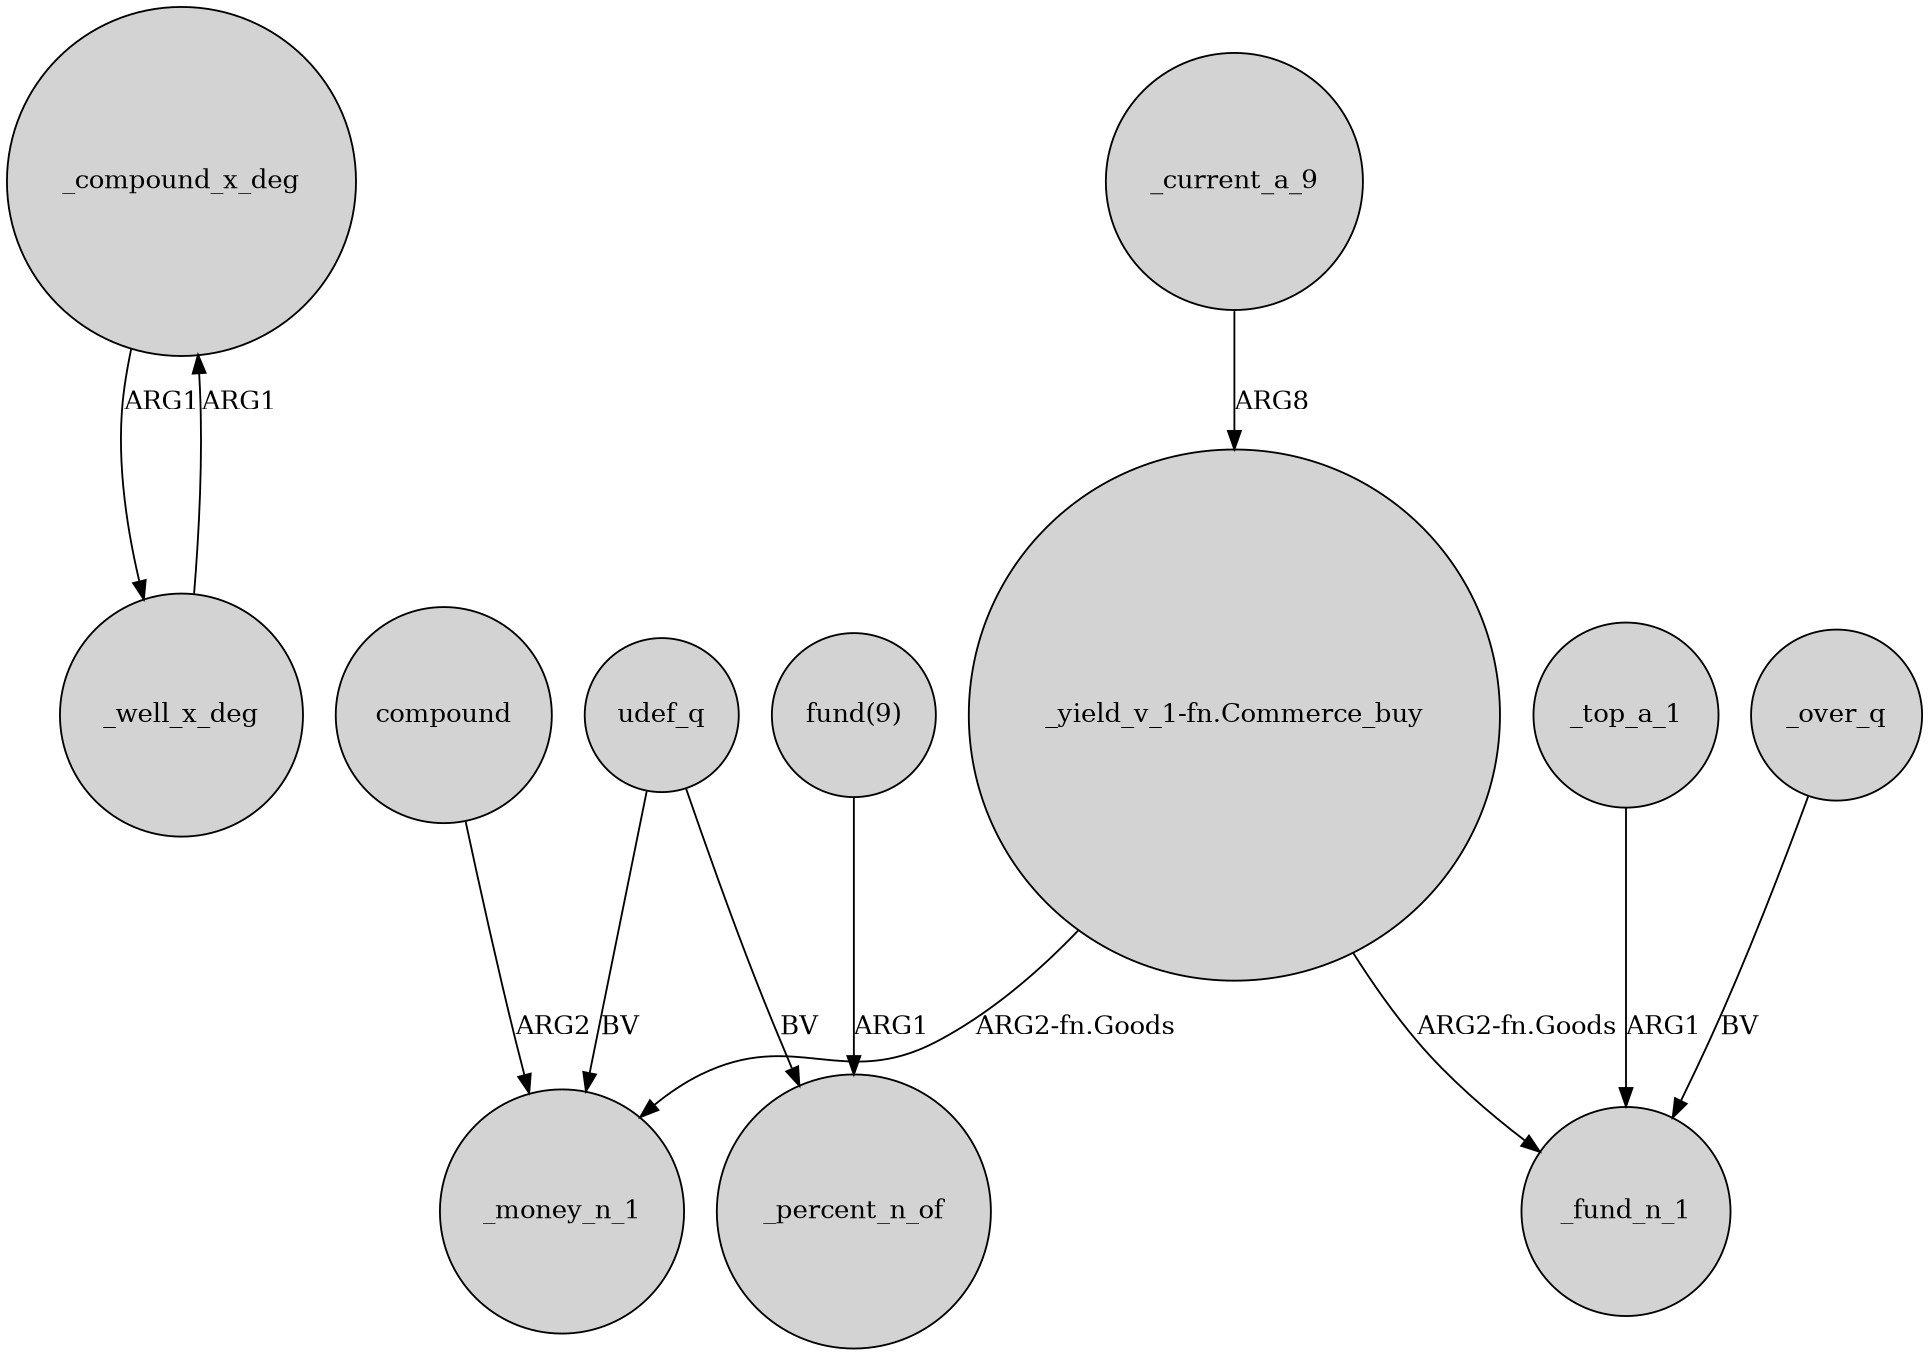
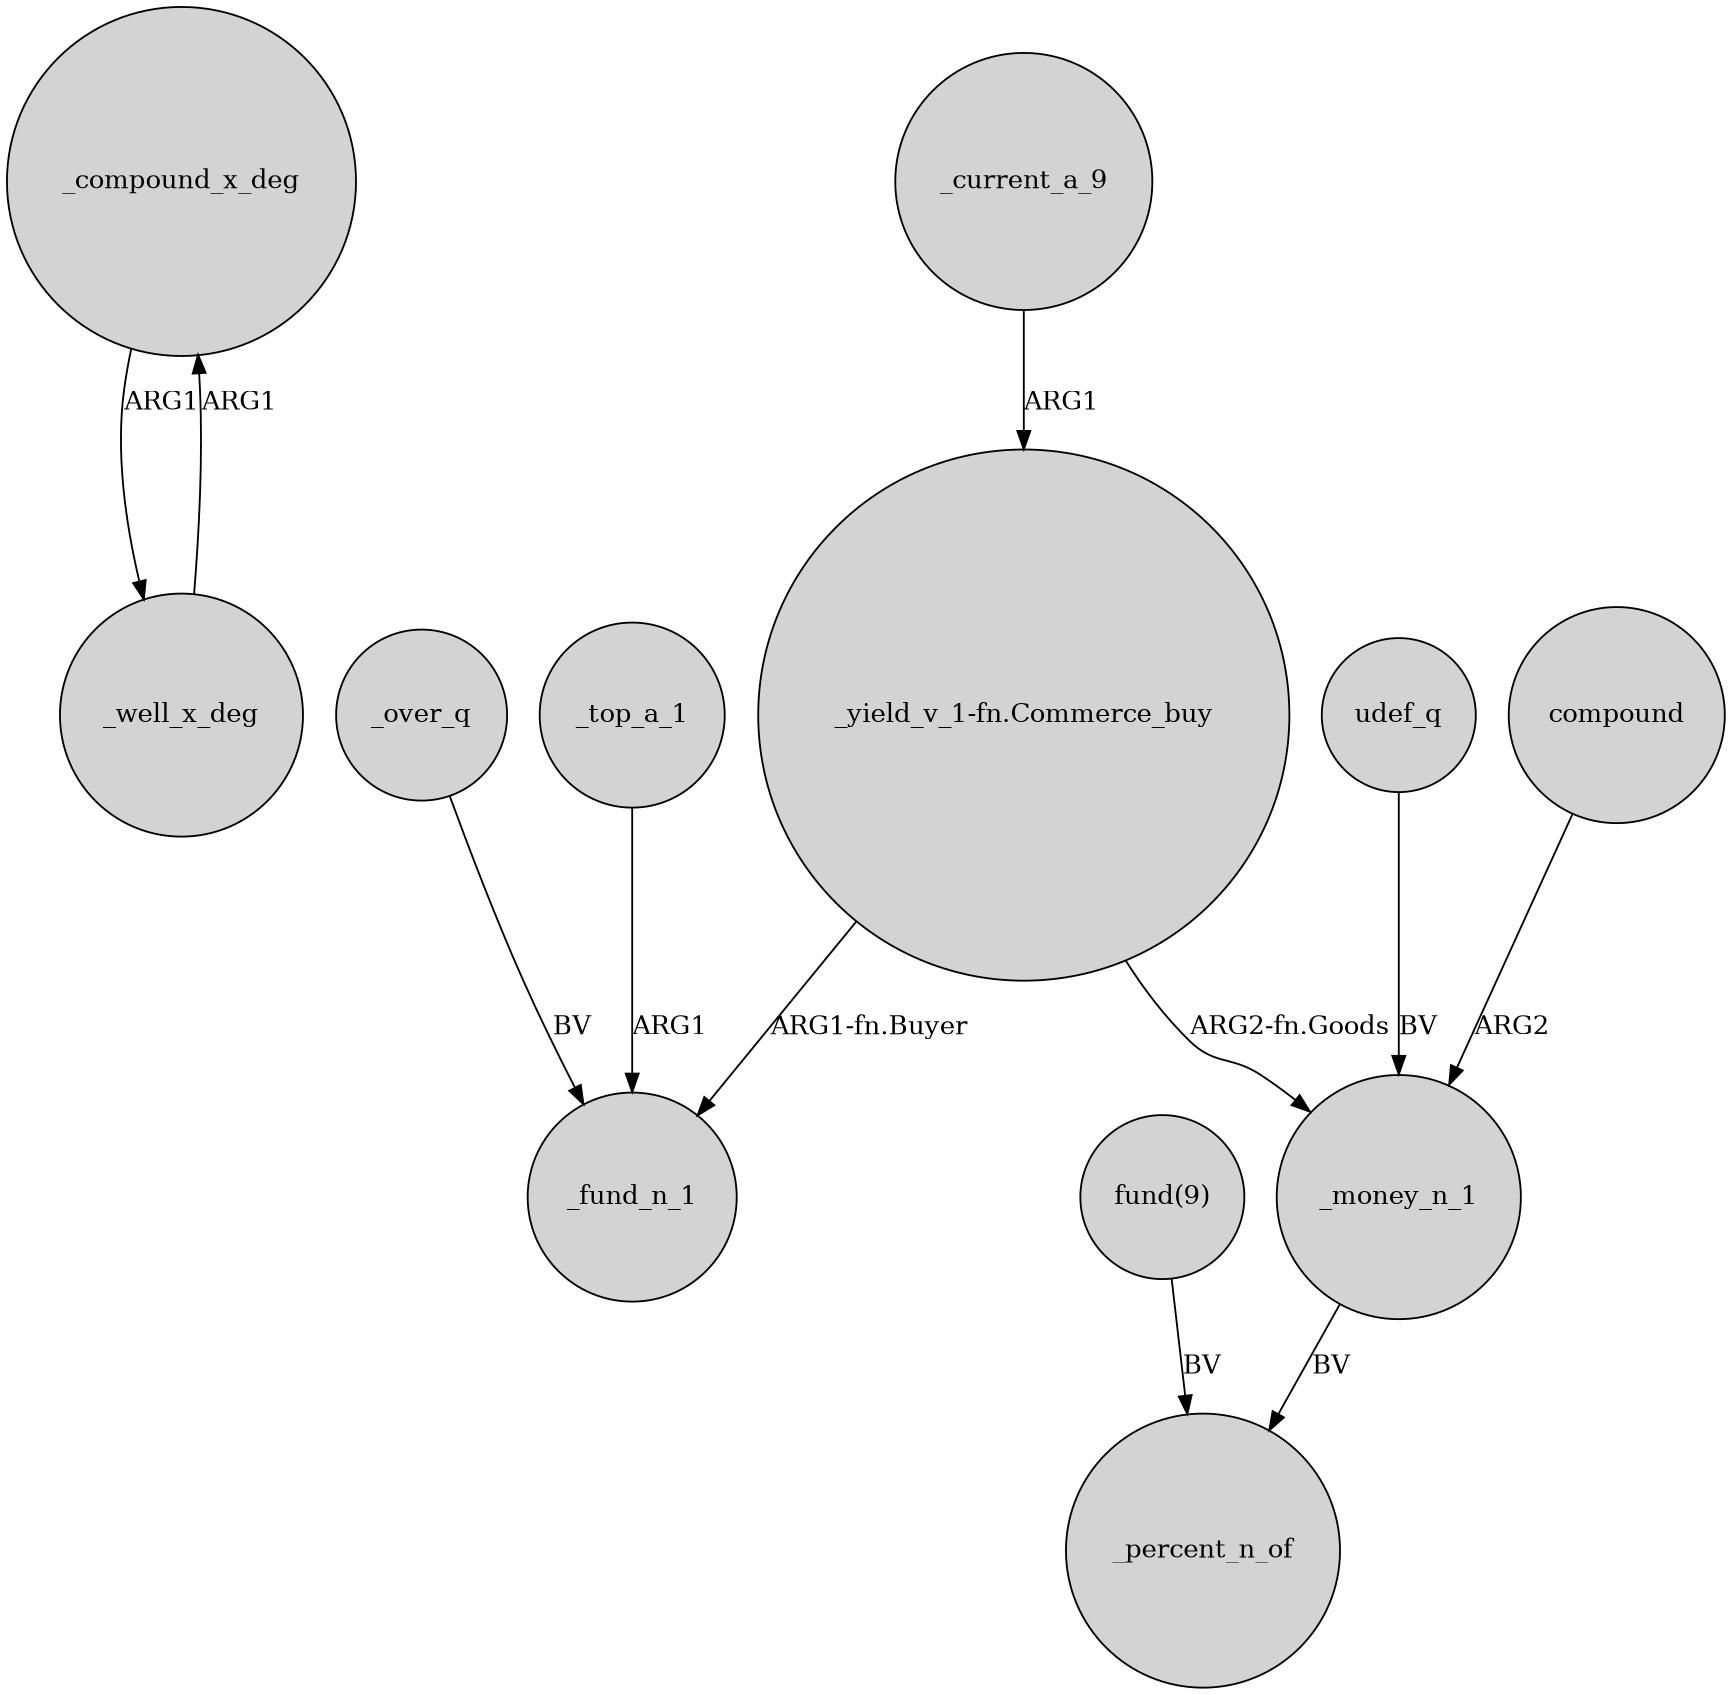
edge "_current_a_9" -> "_yield_v_1-fn.Commerce_buy": label "ARG8" -> "ARG1"
edge "udef_q" -> "_percent_n_of": now "_money_n_1" -> "_percent_n_of"
edge "fund(9)" -> "_percent_n_of": label "ARG1" -> "BV"
edge "_yield_v_1-fn.Commerce_buy" -> "_fund_n_1": label "ARG2-fn.Goods" -> "ARG1-fn.Buyer"
